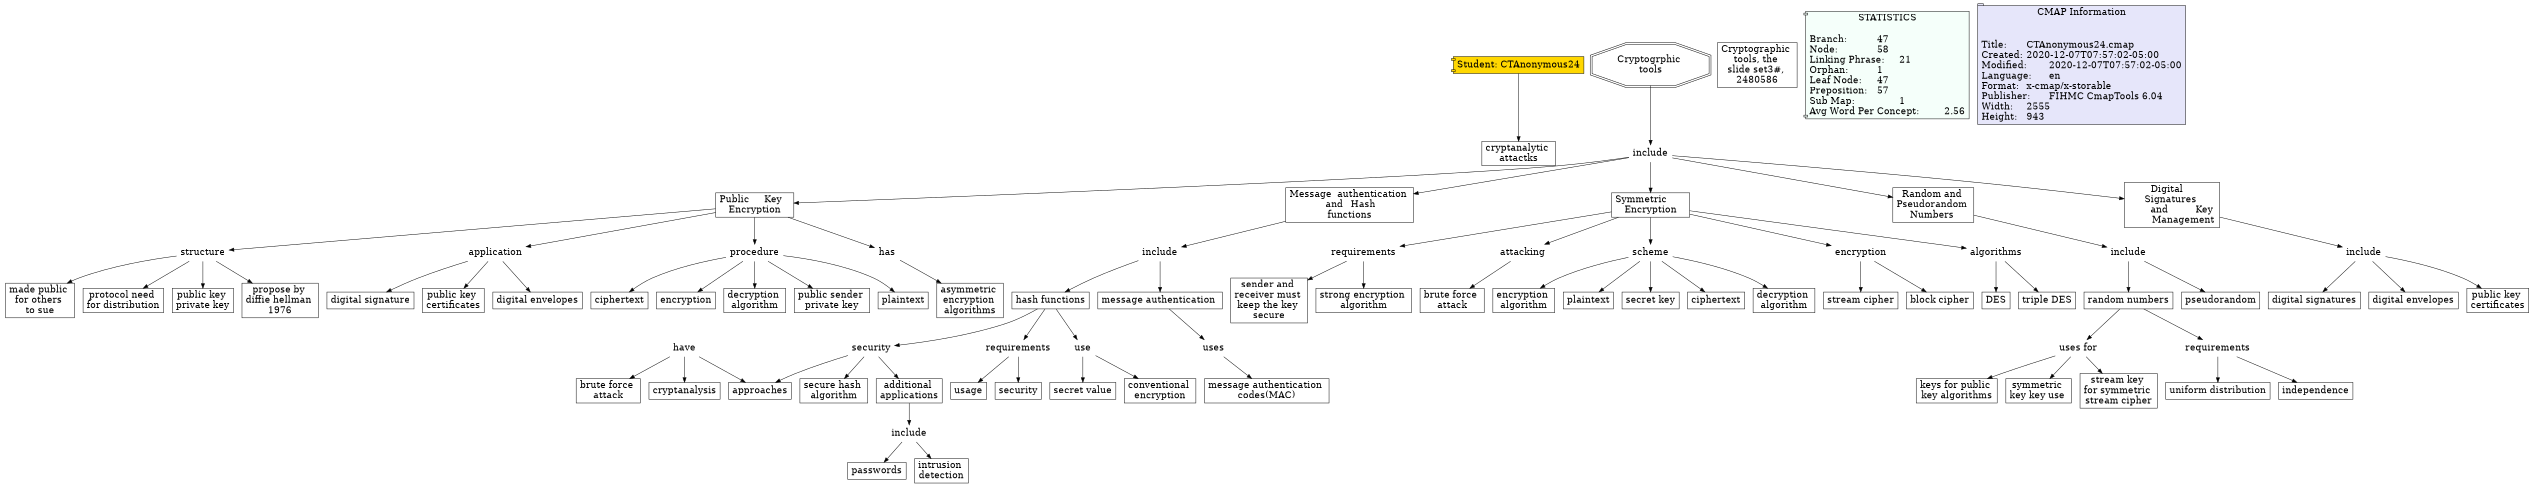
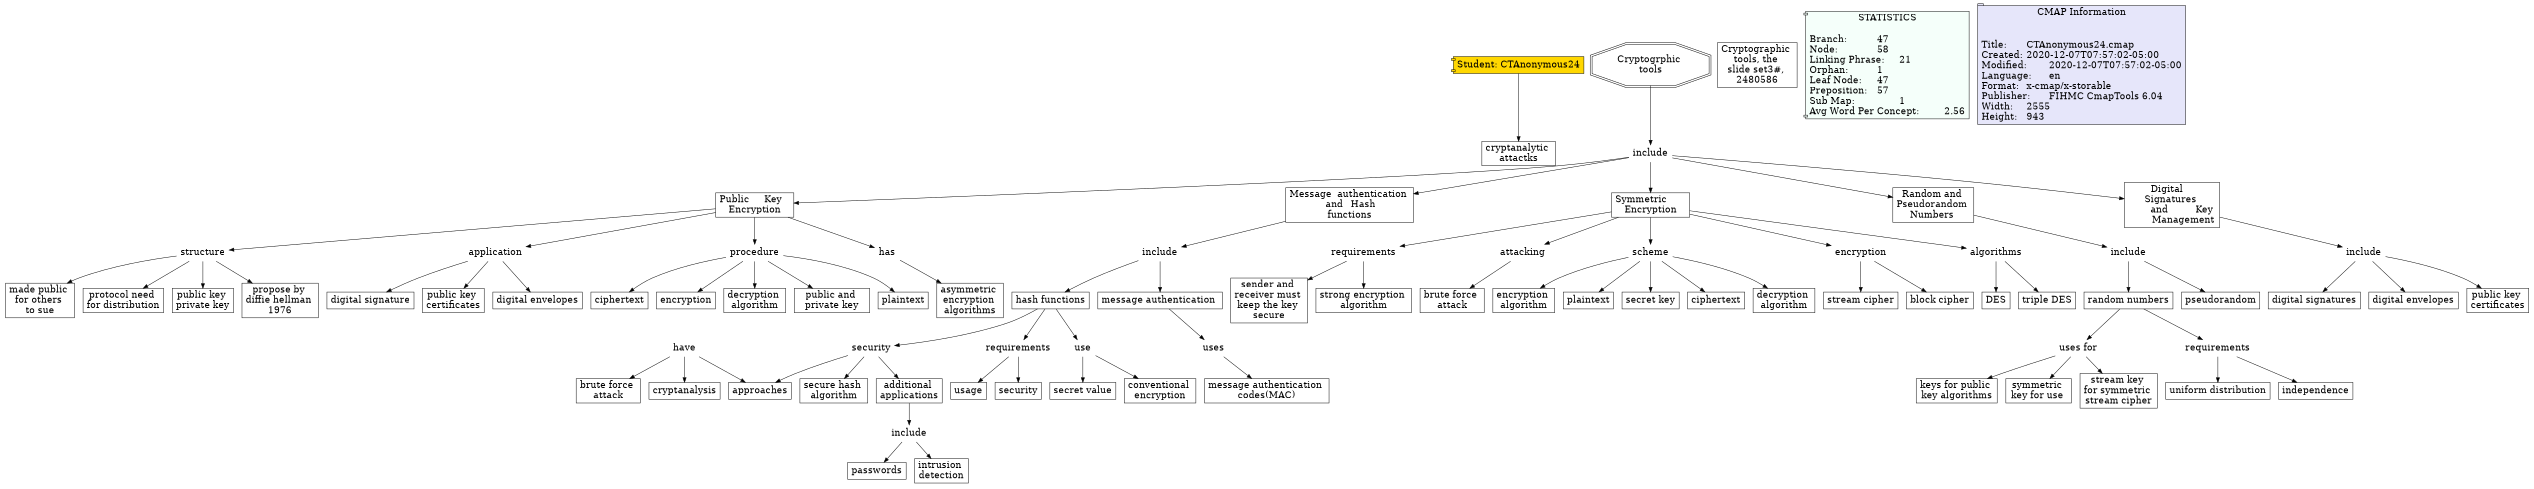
node "public sender private key": label "public sender private key" -> "public and private key"
node "symmetric key key use": label "symmetric key key use" -> "symmetric key for use"
